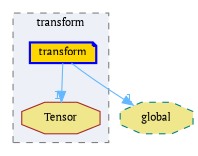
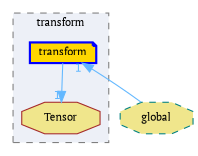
edge "transform" -> "global": reversed
